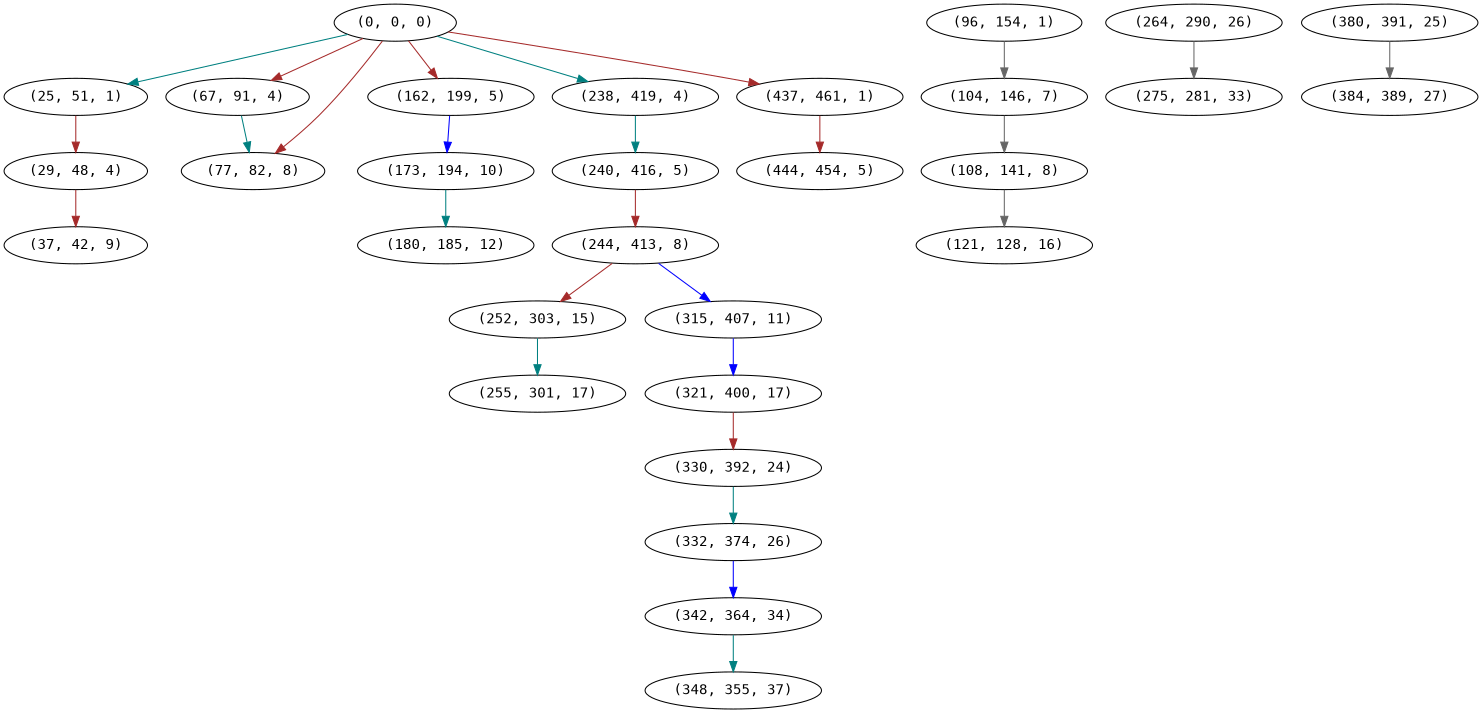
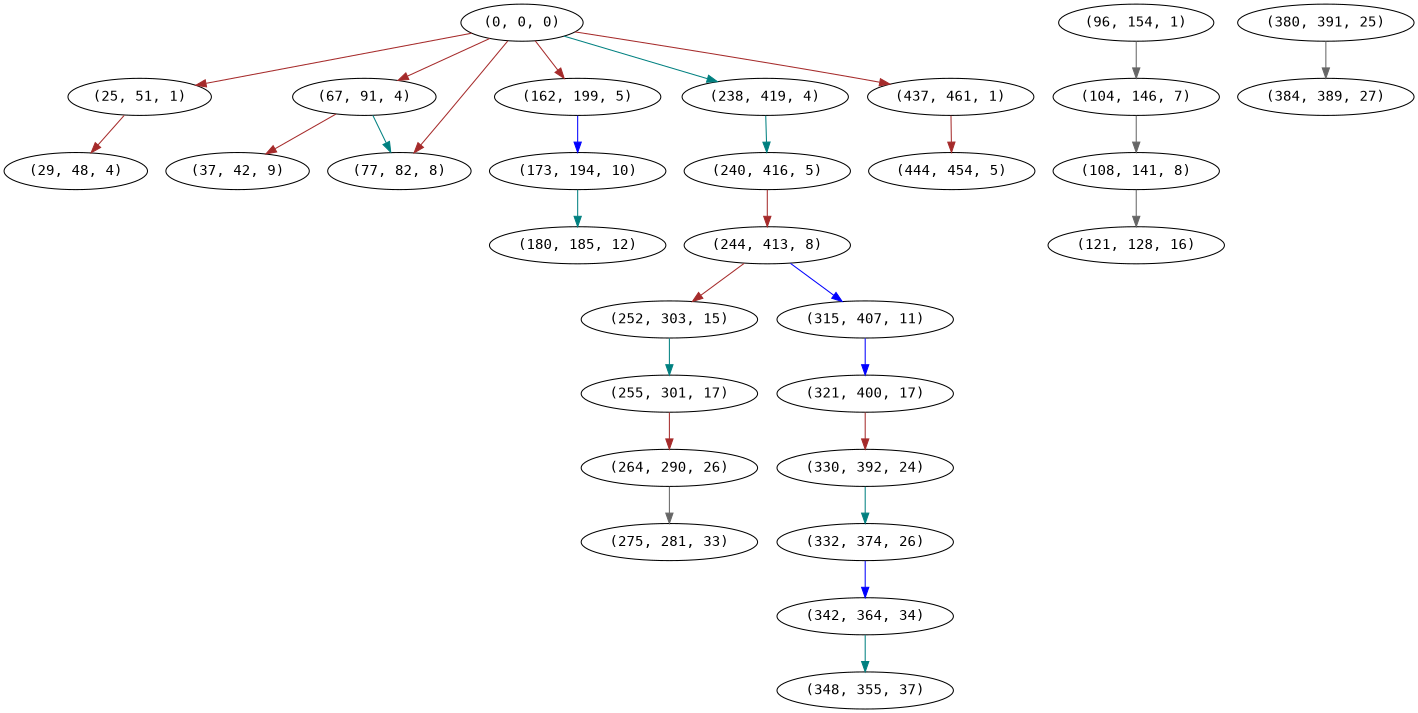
edge "(0, 0, 0)" -> "(25, 51, 1)": color teal -> brown
edge "(29, 48, 4)" -> "(37, 42, 9)": now "(67, 91, 4)" -> "(37, 42, 9)"
edge "(255, 301, 17)" -> "(264, 290, 26)": added
